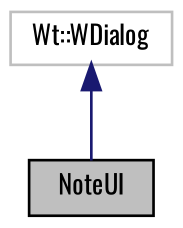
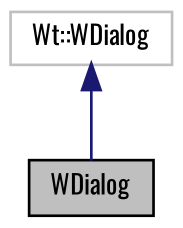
node "NoteUI": label "NoteUI" -> "WDialog"
